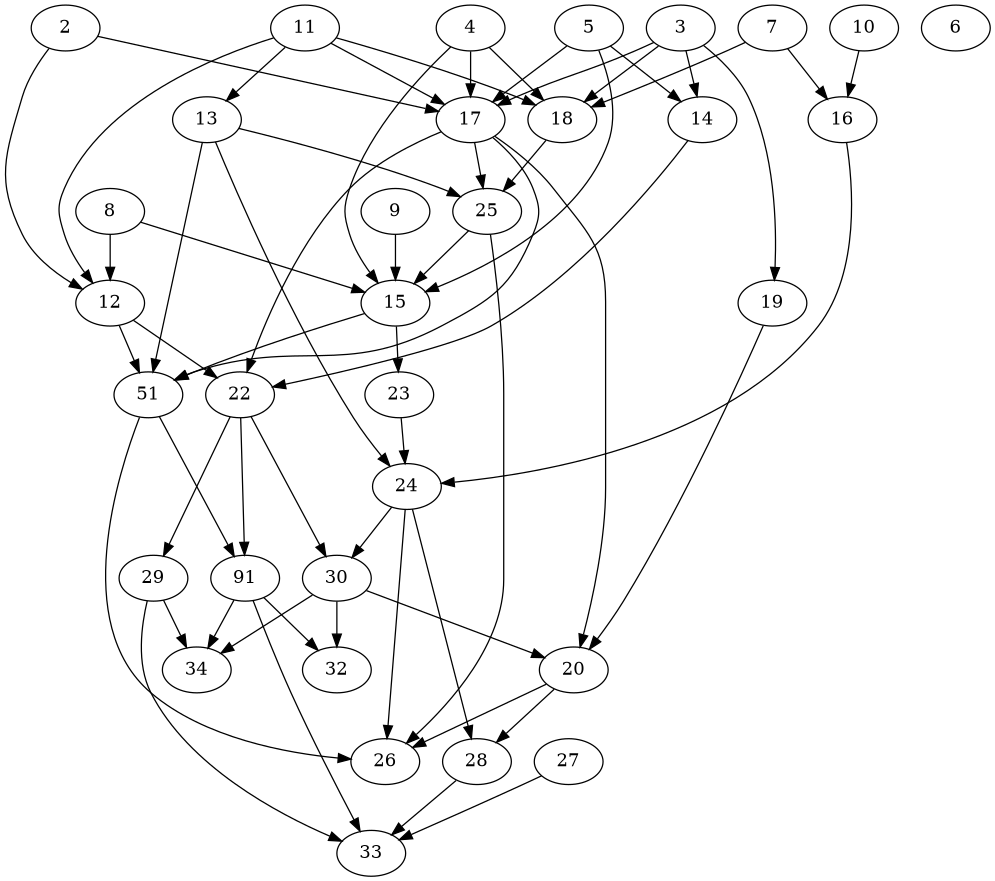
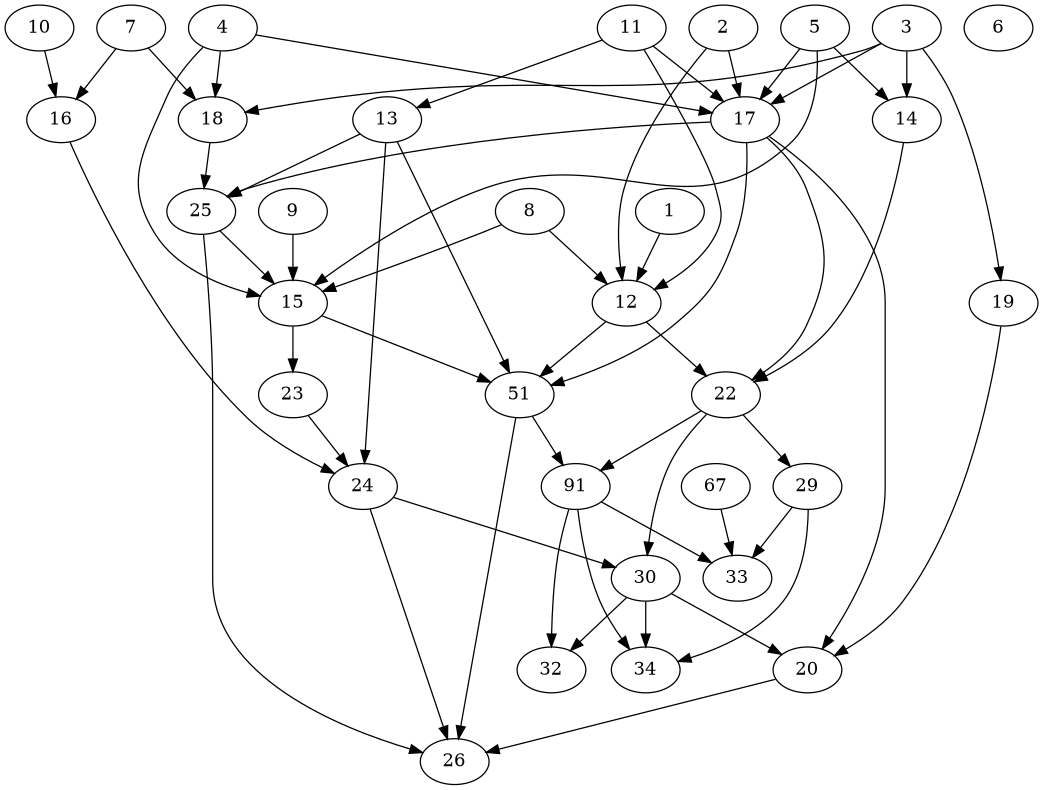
edge "11" -> "18": removed
node "1": added
node "28": removed
node "27": label "27" -> "67"
